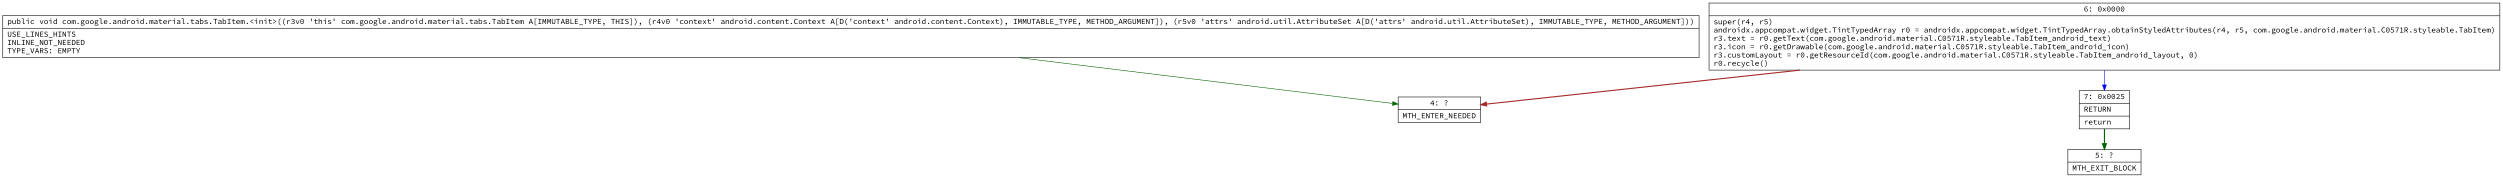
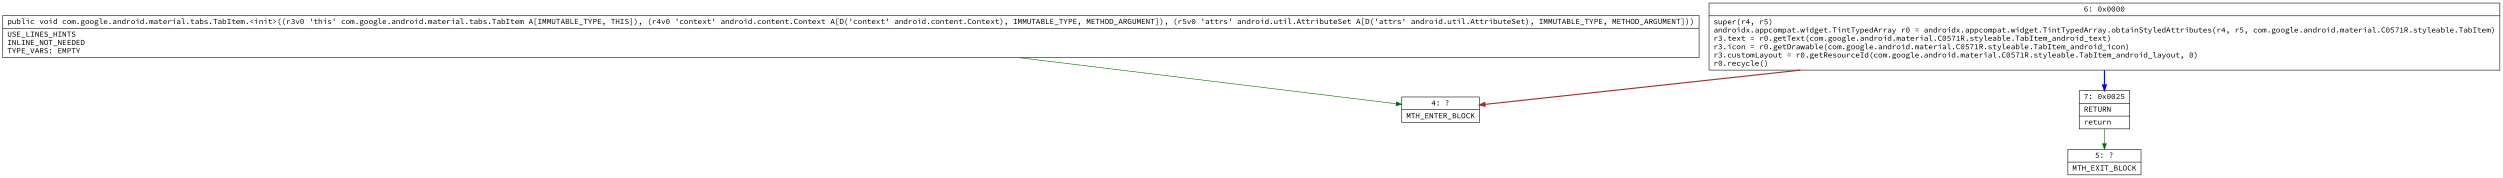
edge "6: 0x0000" -> "7: 0x0025": style solid -> bold
node "4: ?": text "MTH_ENTER_NEEDED" -> "MTH_ENTER_BLOCK"
edge "7: 0x0025" -> "5: ?": style bold -> solid
